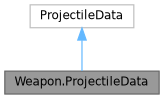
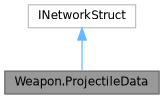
node "ProjectileData": label "ProjectileData" -> "INetworkStruct"
